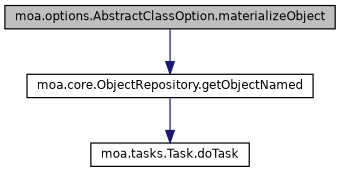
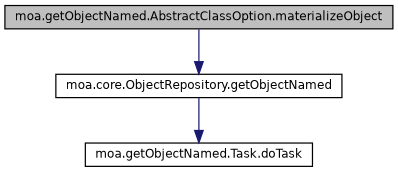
node "moa.options.AbstractClassOption.materializeObject": label "moa.options.AbstractClassOption.materializeObject" -> "moa.getObjectNamed.AbstractClassOption.materializeObject"
node "moa.tasks.Task.doTask": label "moa.tasks.Task.doTask" -> "moa.getObjectNamed.Task.doTask"
